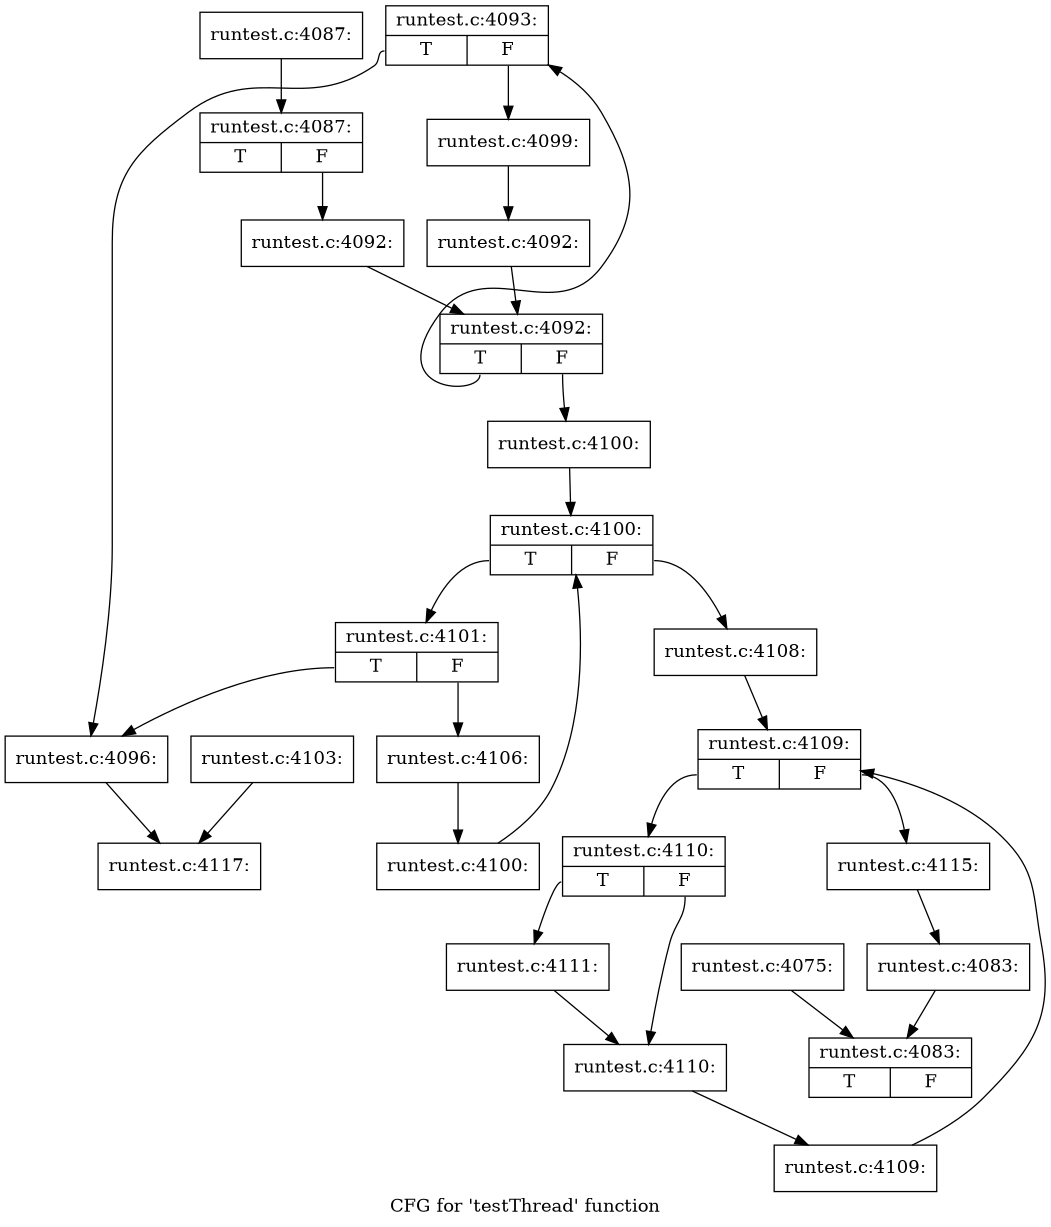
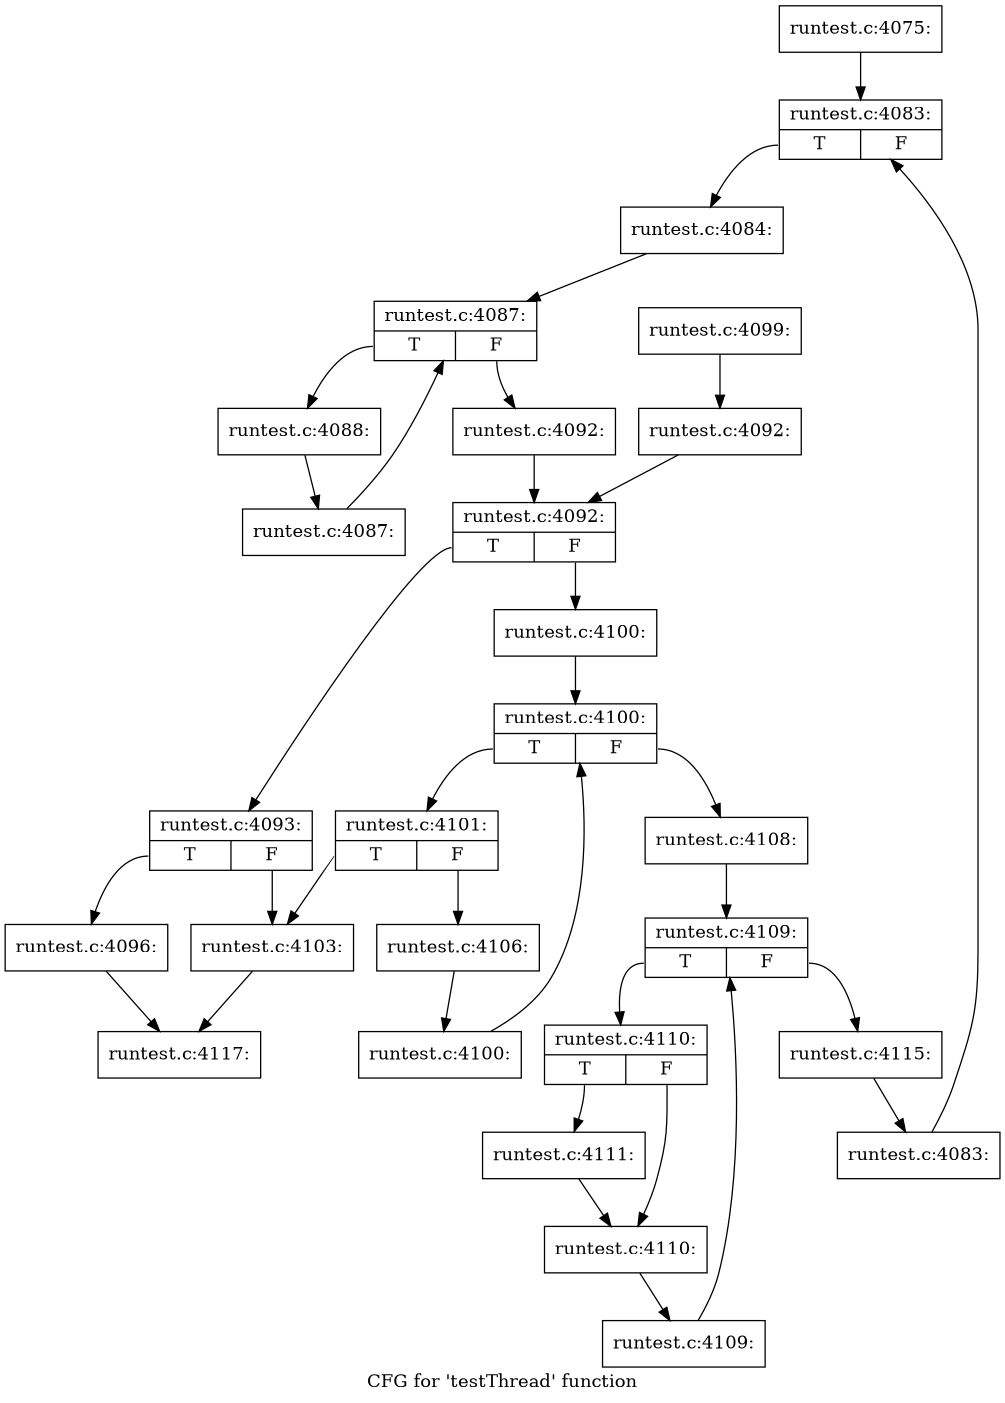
edge "runtest.c:4093:" -> "runtest.c:4099:": now "runtest.c:4093:" -> "runtest.c:4103:"
node "runtest.c:4084:": added
node "runtest.c:4088:": added
edge "runtest.c:4101:" -> "runtest.c:4096:": now "runtest.c:4101:" -> "runtest.c:4103:"
